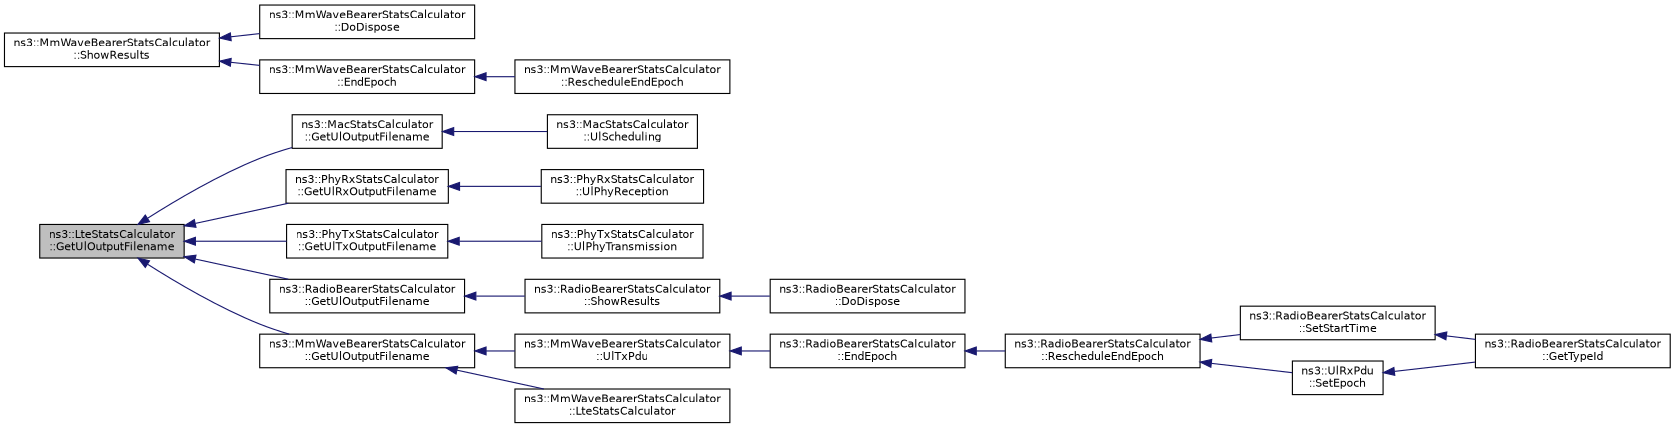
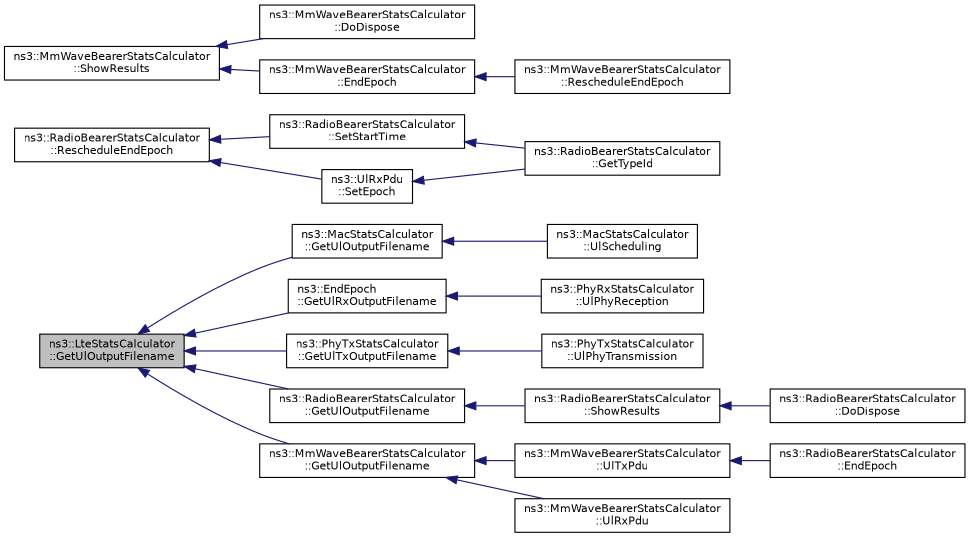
node "ns3::PhyRxStatsCalculator ::GetUlRxOutputFilename": label "ns3::PhyRxStatsCalculator ::GetUlRxOutputFilename" -> "ns3::EndEpoch ::GetUlRxOutputFilename"
edge "ns3::RadioBearerStatsCalculator ::RescheduleEndEpoch" -> "ns3::RadioBearerStatsCalculator ::EndEpoch": removed
node "ns3::MmWaveBearerStatsCalculator ::LteStatsCalculator": label "ns3::MmWaveBearerStatsCalculator ::LteStatsCalculator" -> "ns3::MmWaveBearerStatsCalculator ::UlRxPdu"
